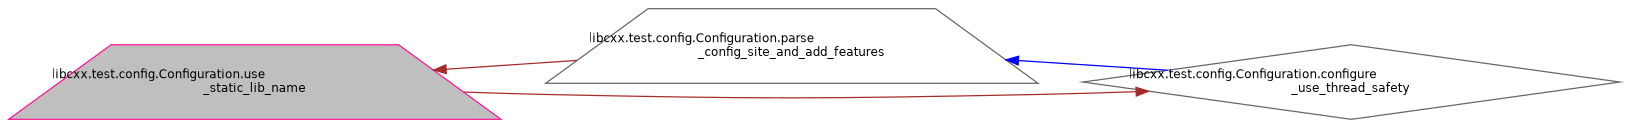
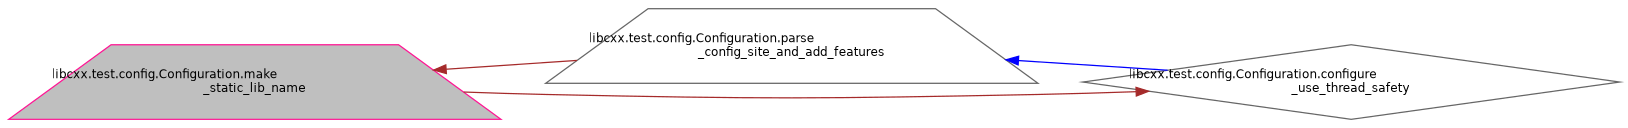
node "libcxx.test.config.Configuration.use _static_lib_name": label "libcxx.test.config.Configuration.use _static_lib_name" -> "libcxx.test.config.Configuration.make _static_lib_name"
